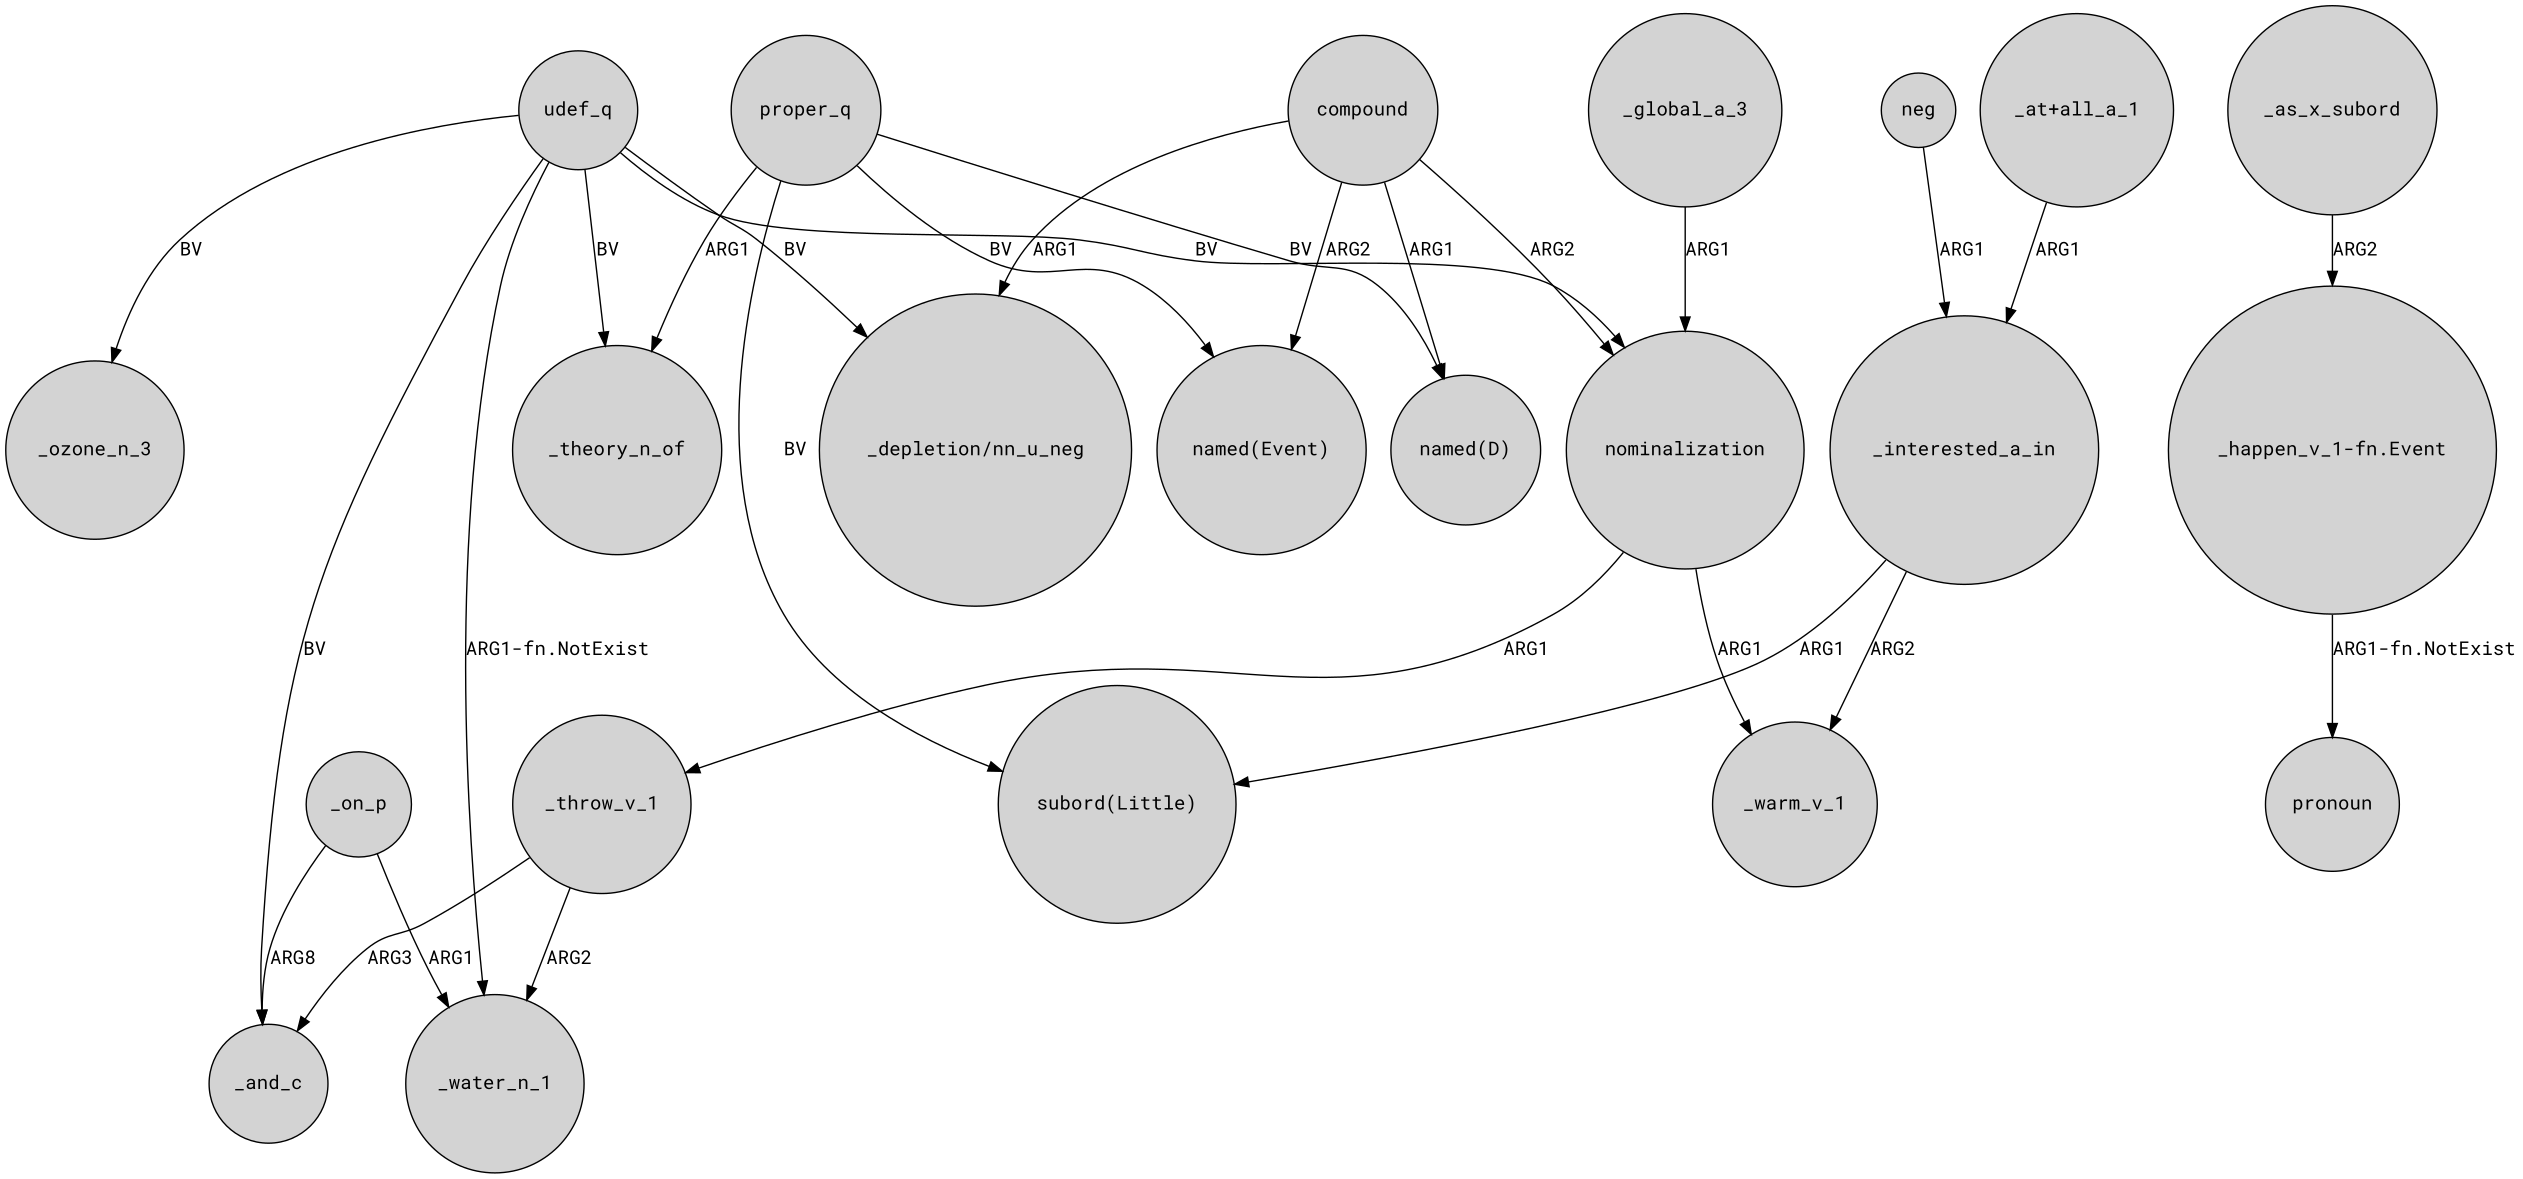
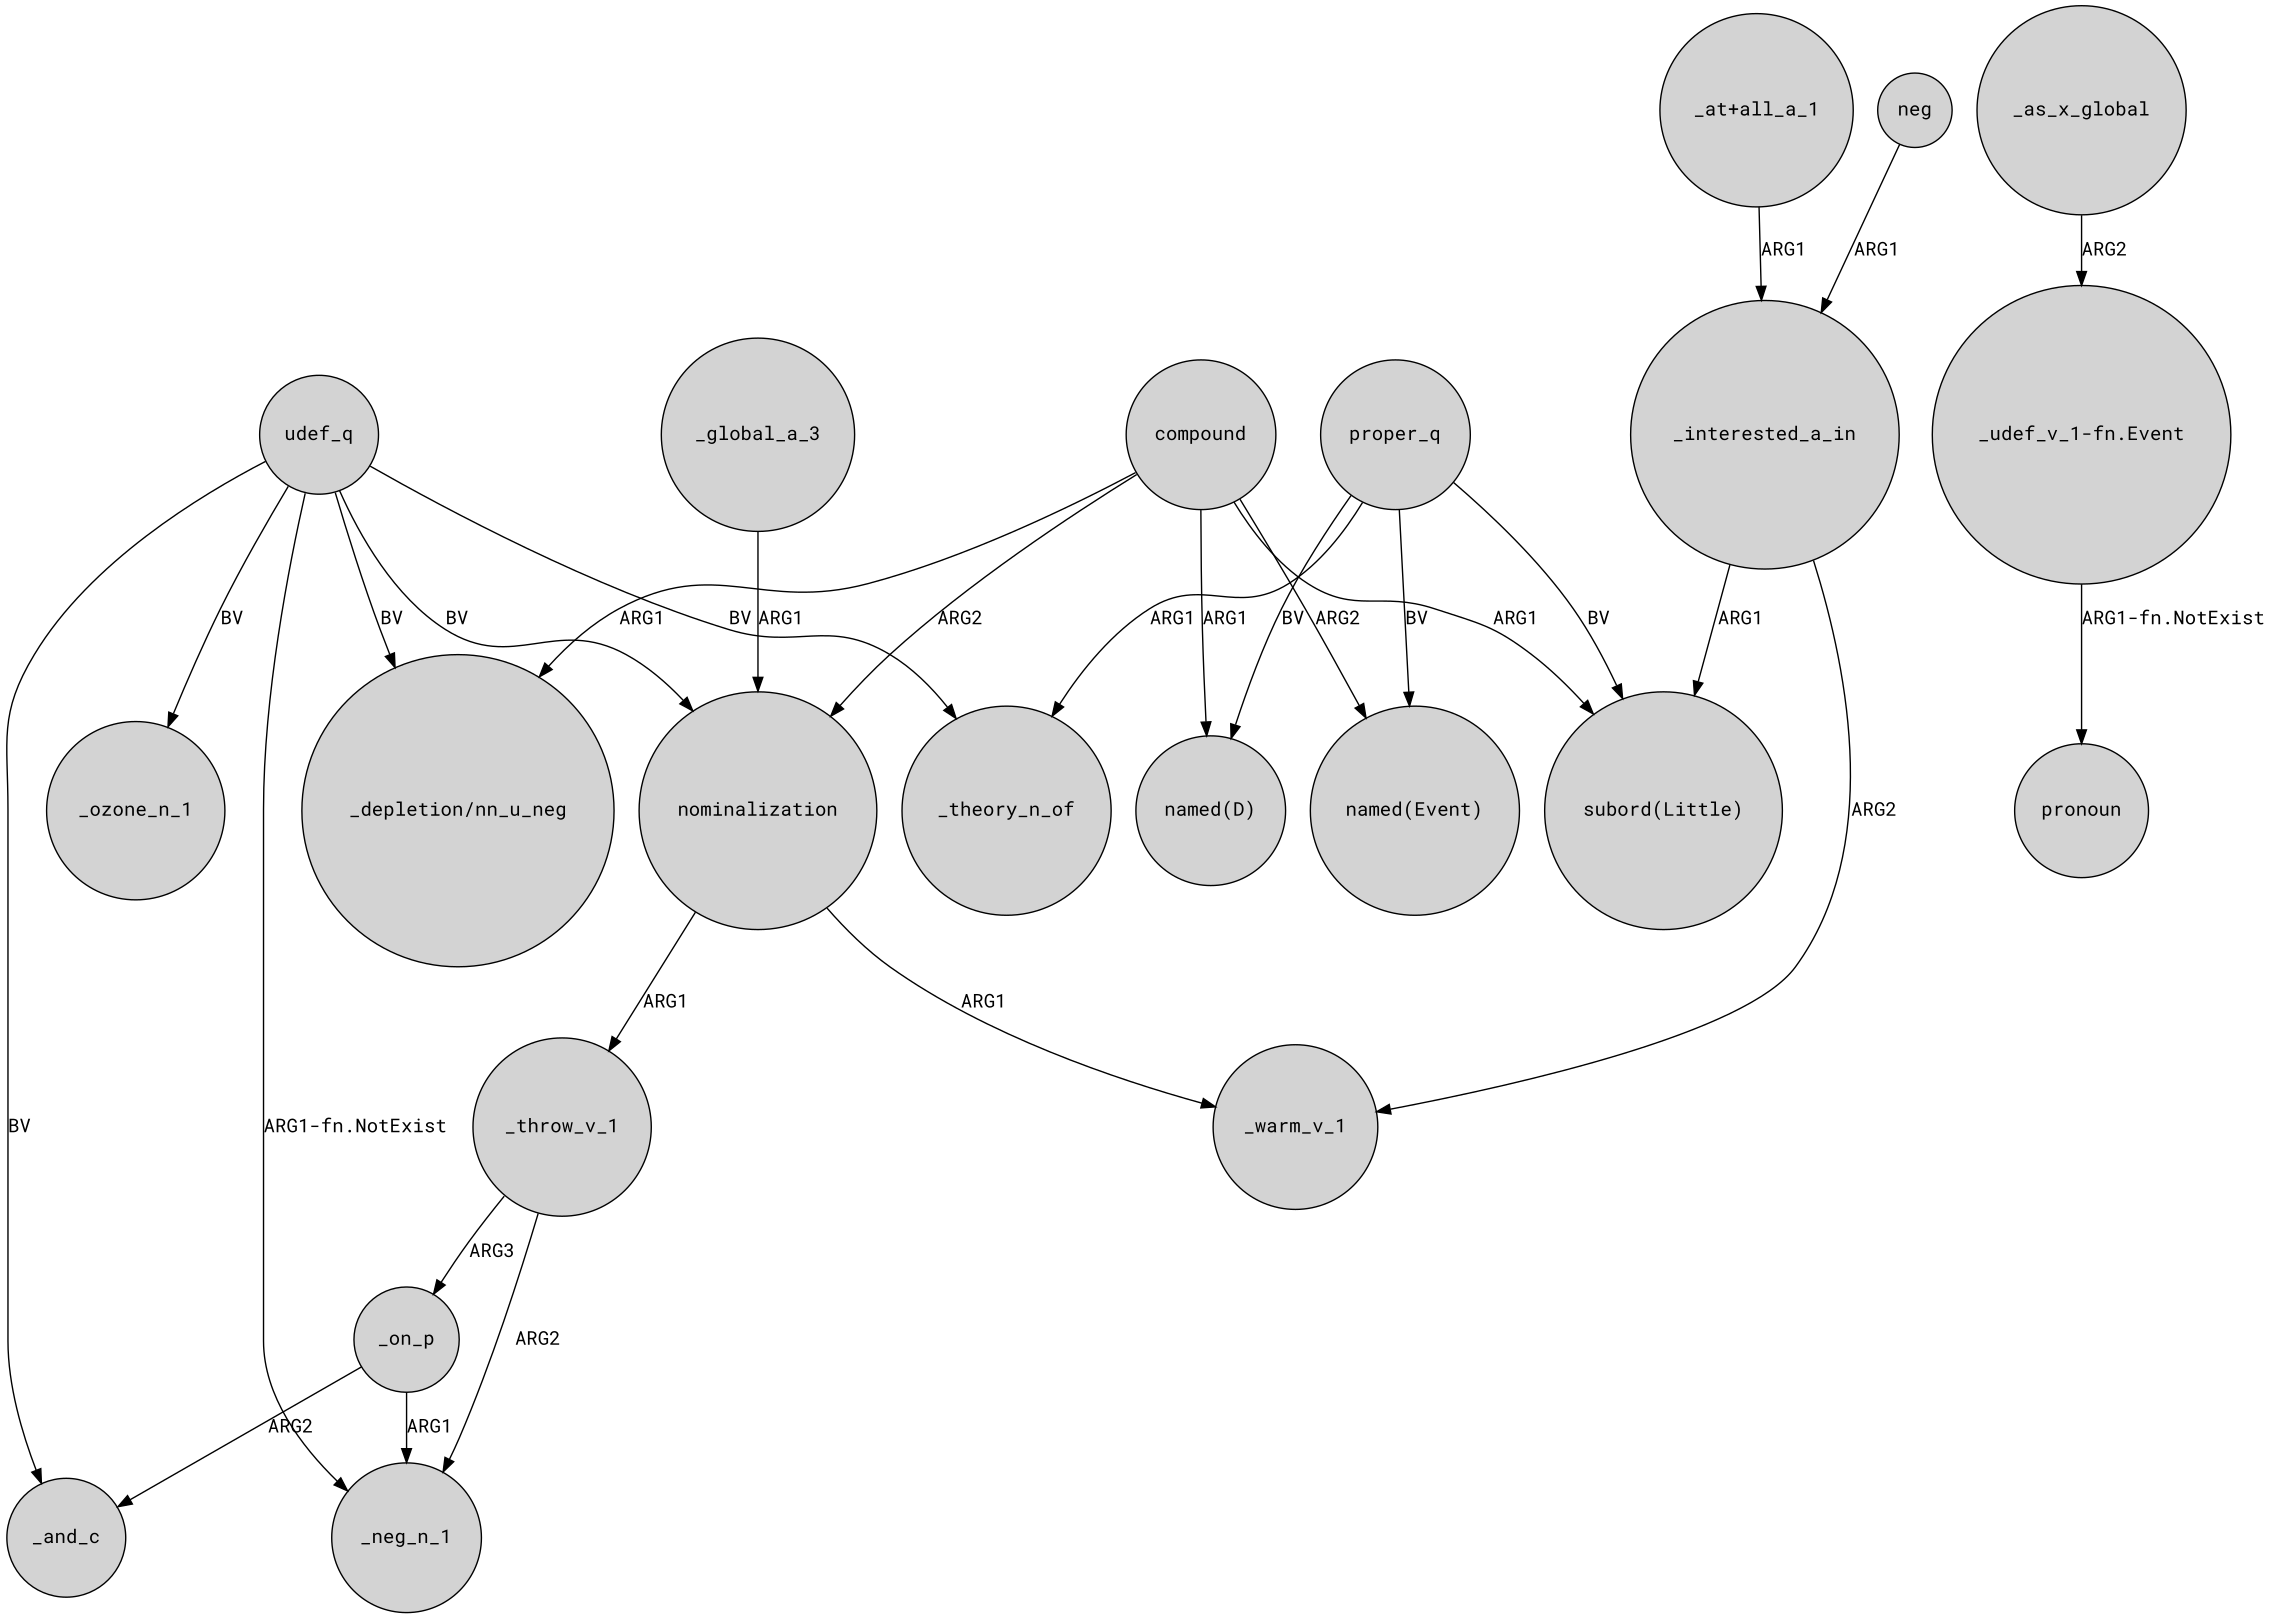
node "_as_x_subord": label "_as_x_subord" -> "_as_x_global"
node "_ozone_n_3": label "_ozone_n_3" -> "_ozone_n_1"
node "_happen_v_1-fn.Event": label "_happen_v_1-fn.Event" -> "_udef_v_1-fn.Event"
edge "compound" -> "subord(Little)": added, label "ARG1"
edge "_throw_v_1" -> "_and_c": now "_throw_v_1" -> "_on_p"
edge "_on_p" -> "_and_c": label "ARG8" -> "ARG2"
node "_water_n_1": label "_water_n_1" -> "_neg_n_1"
